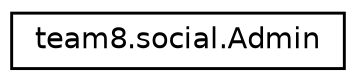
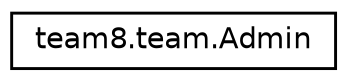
node "team8.social.Admin": label "team8.social.Admin" -> "team8.team.Admin"
